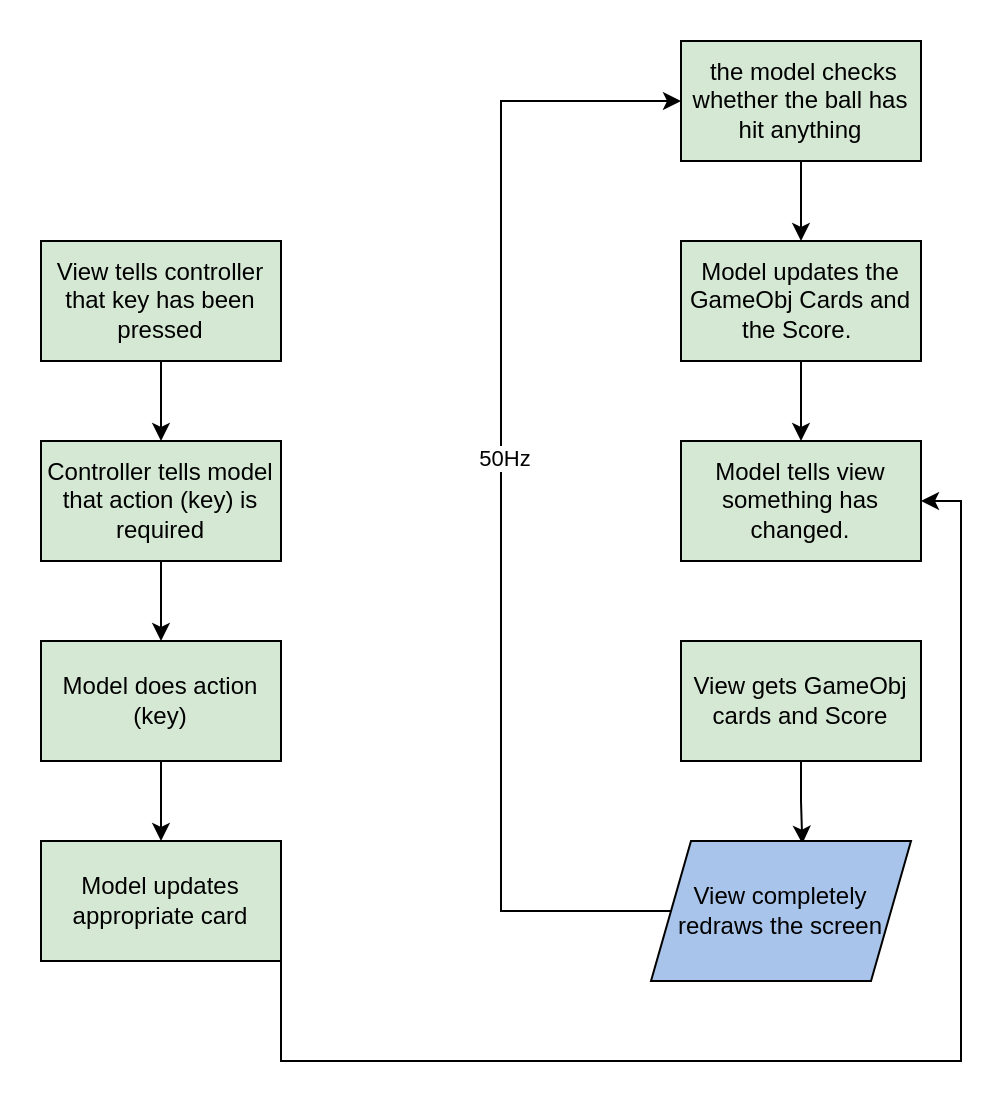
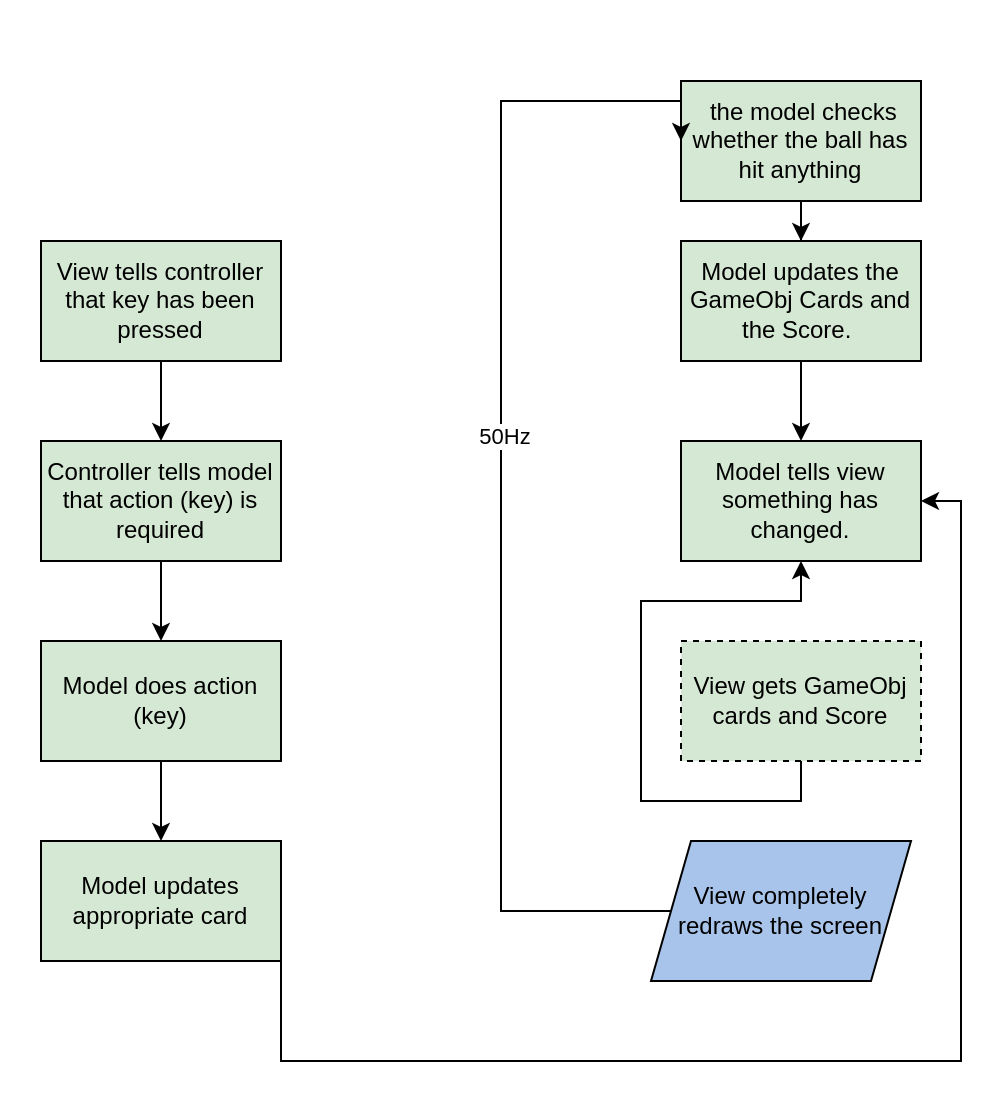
node "the model checks whether the ball has hit anything": moved (801, 101) -> (801, 141)
node "View gets GameObj cards and Score": style solid -> dashed
edge "View gets GameObj cards and Score" -> "View completely redraws the screen": now "View gets GameObj cards and Score" -> "Model tells view something has changed."
